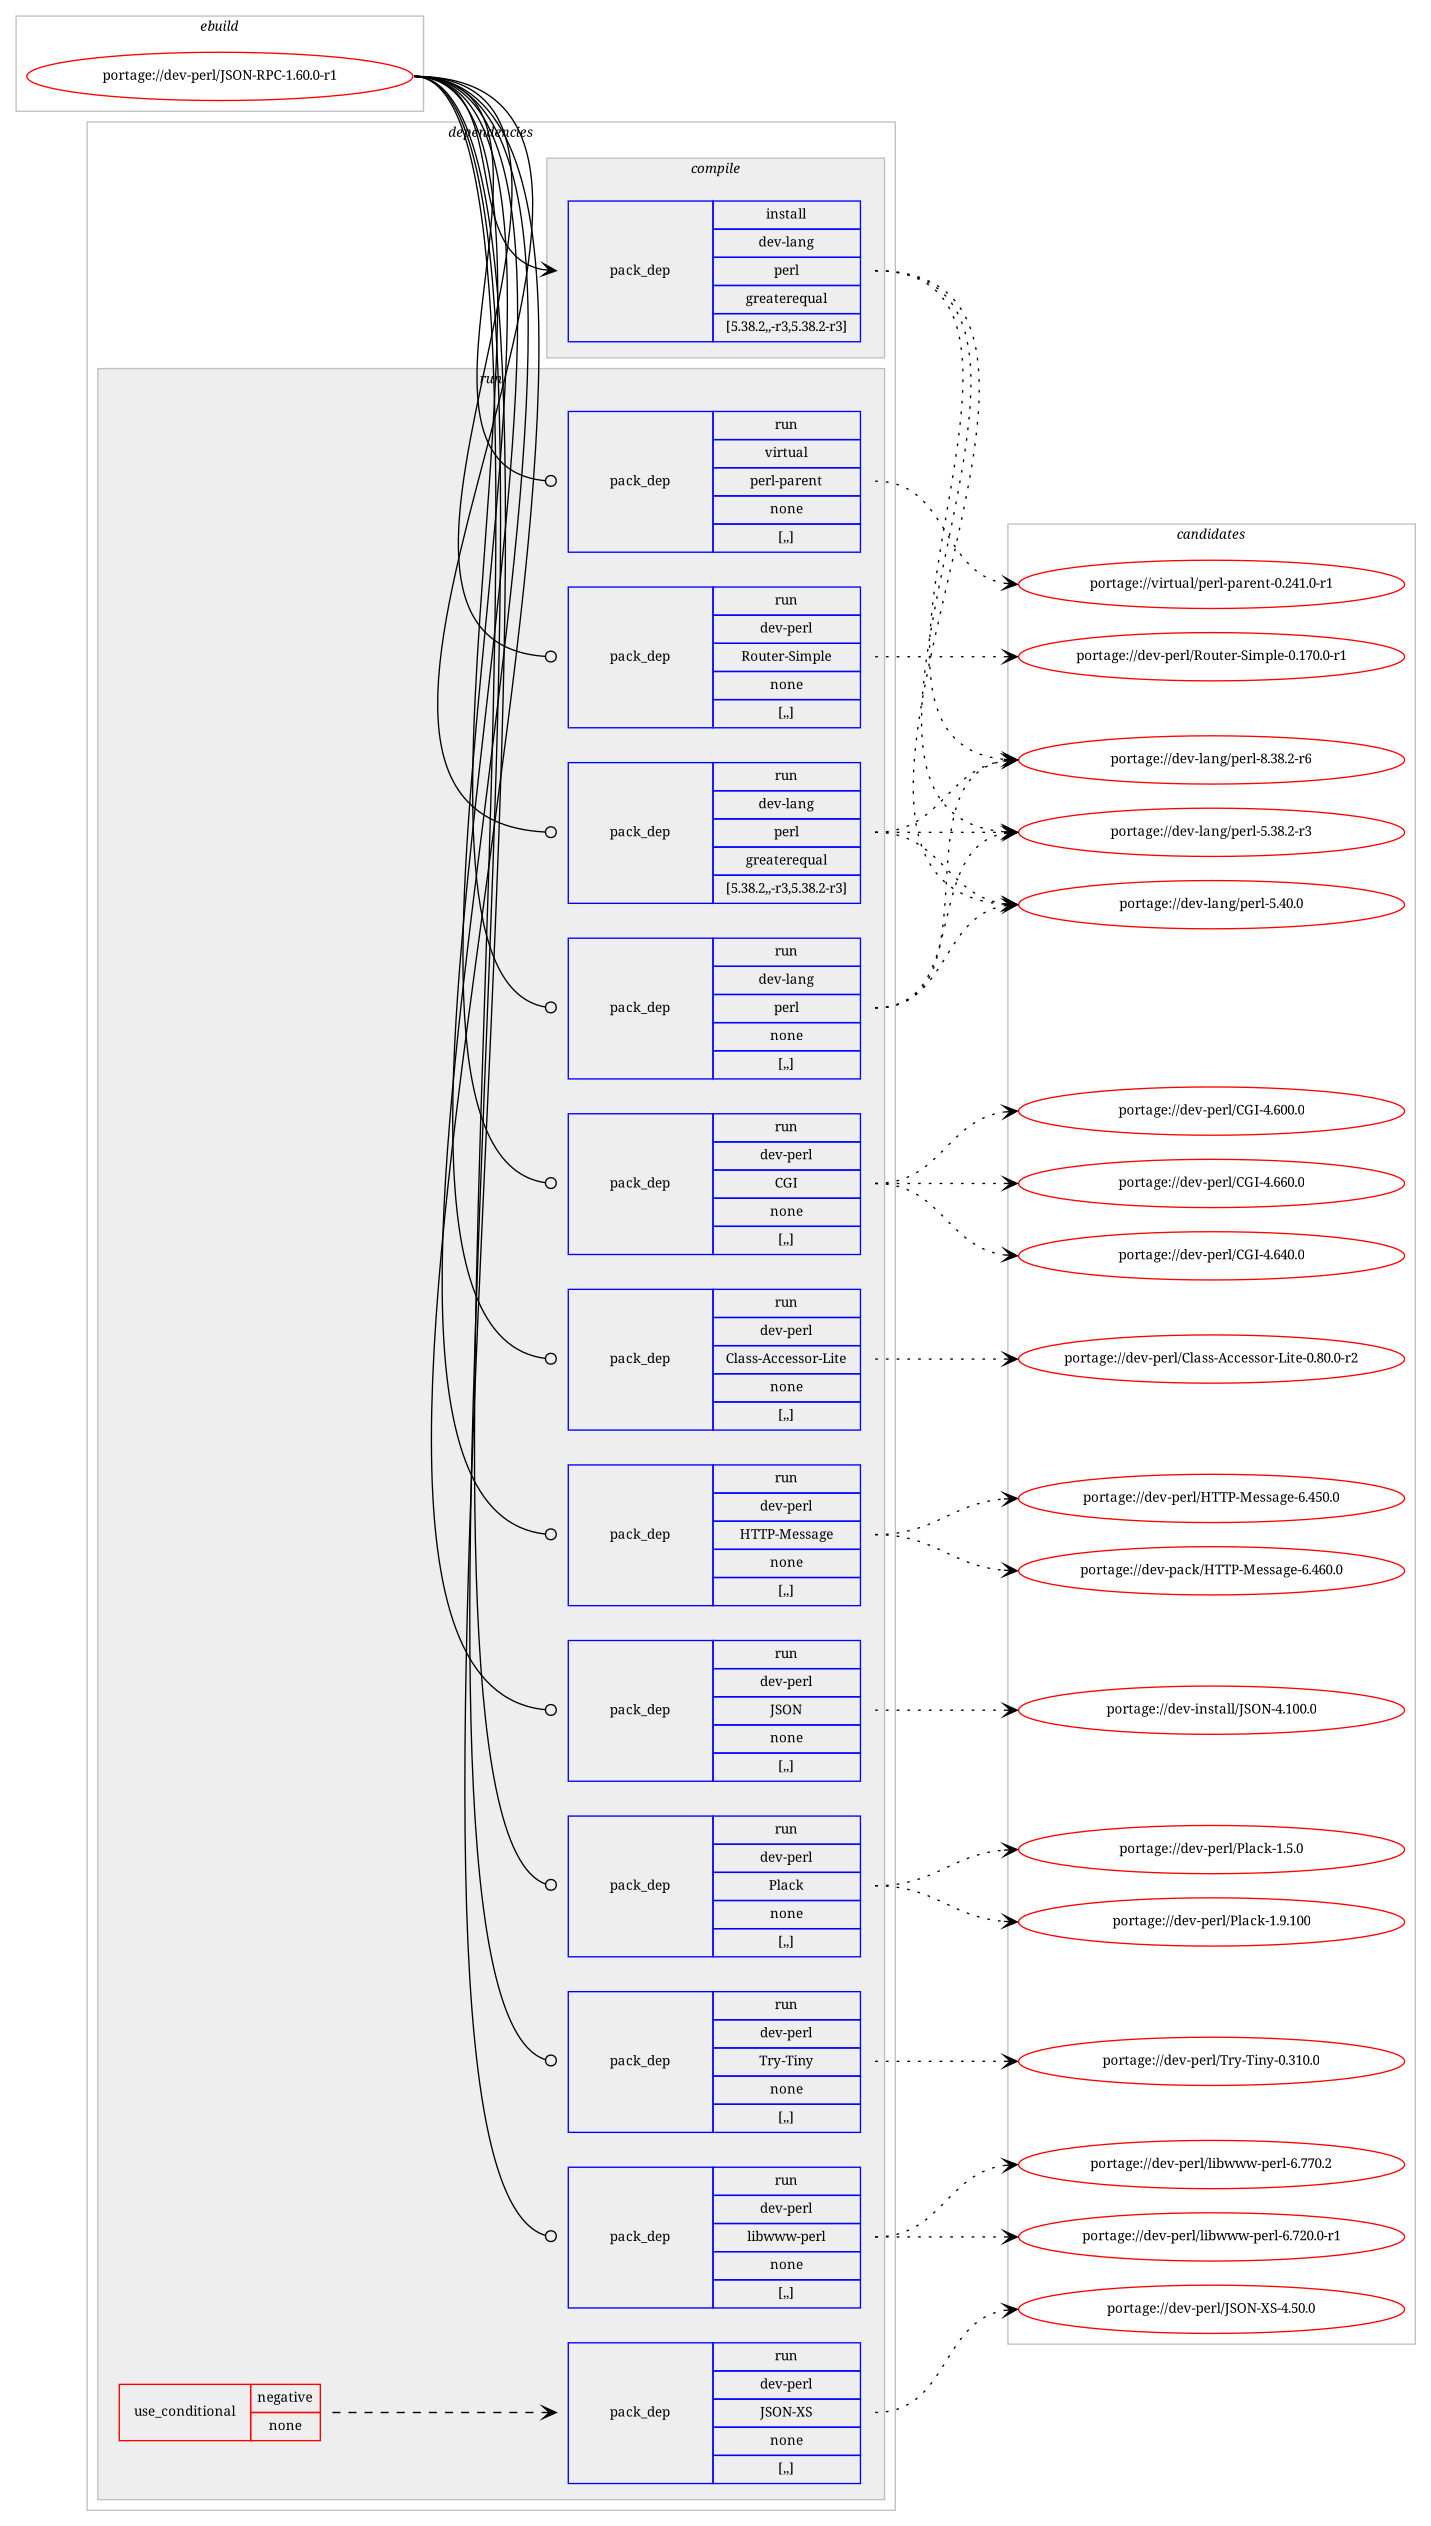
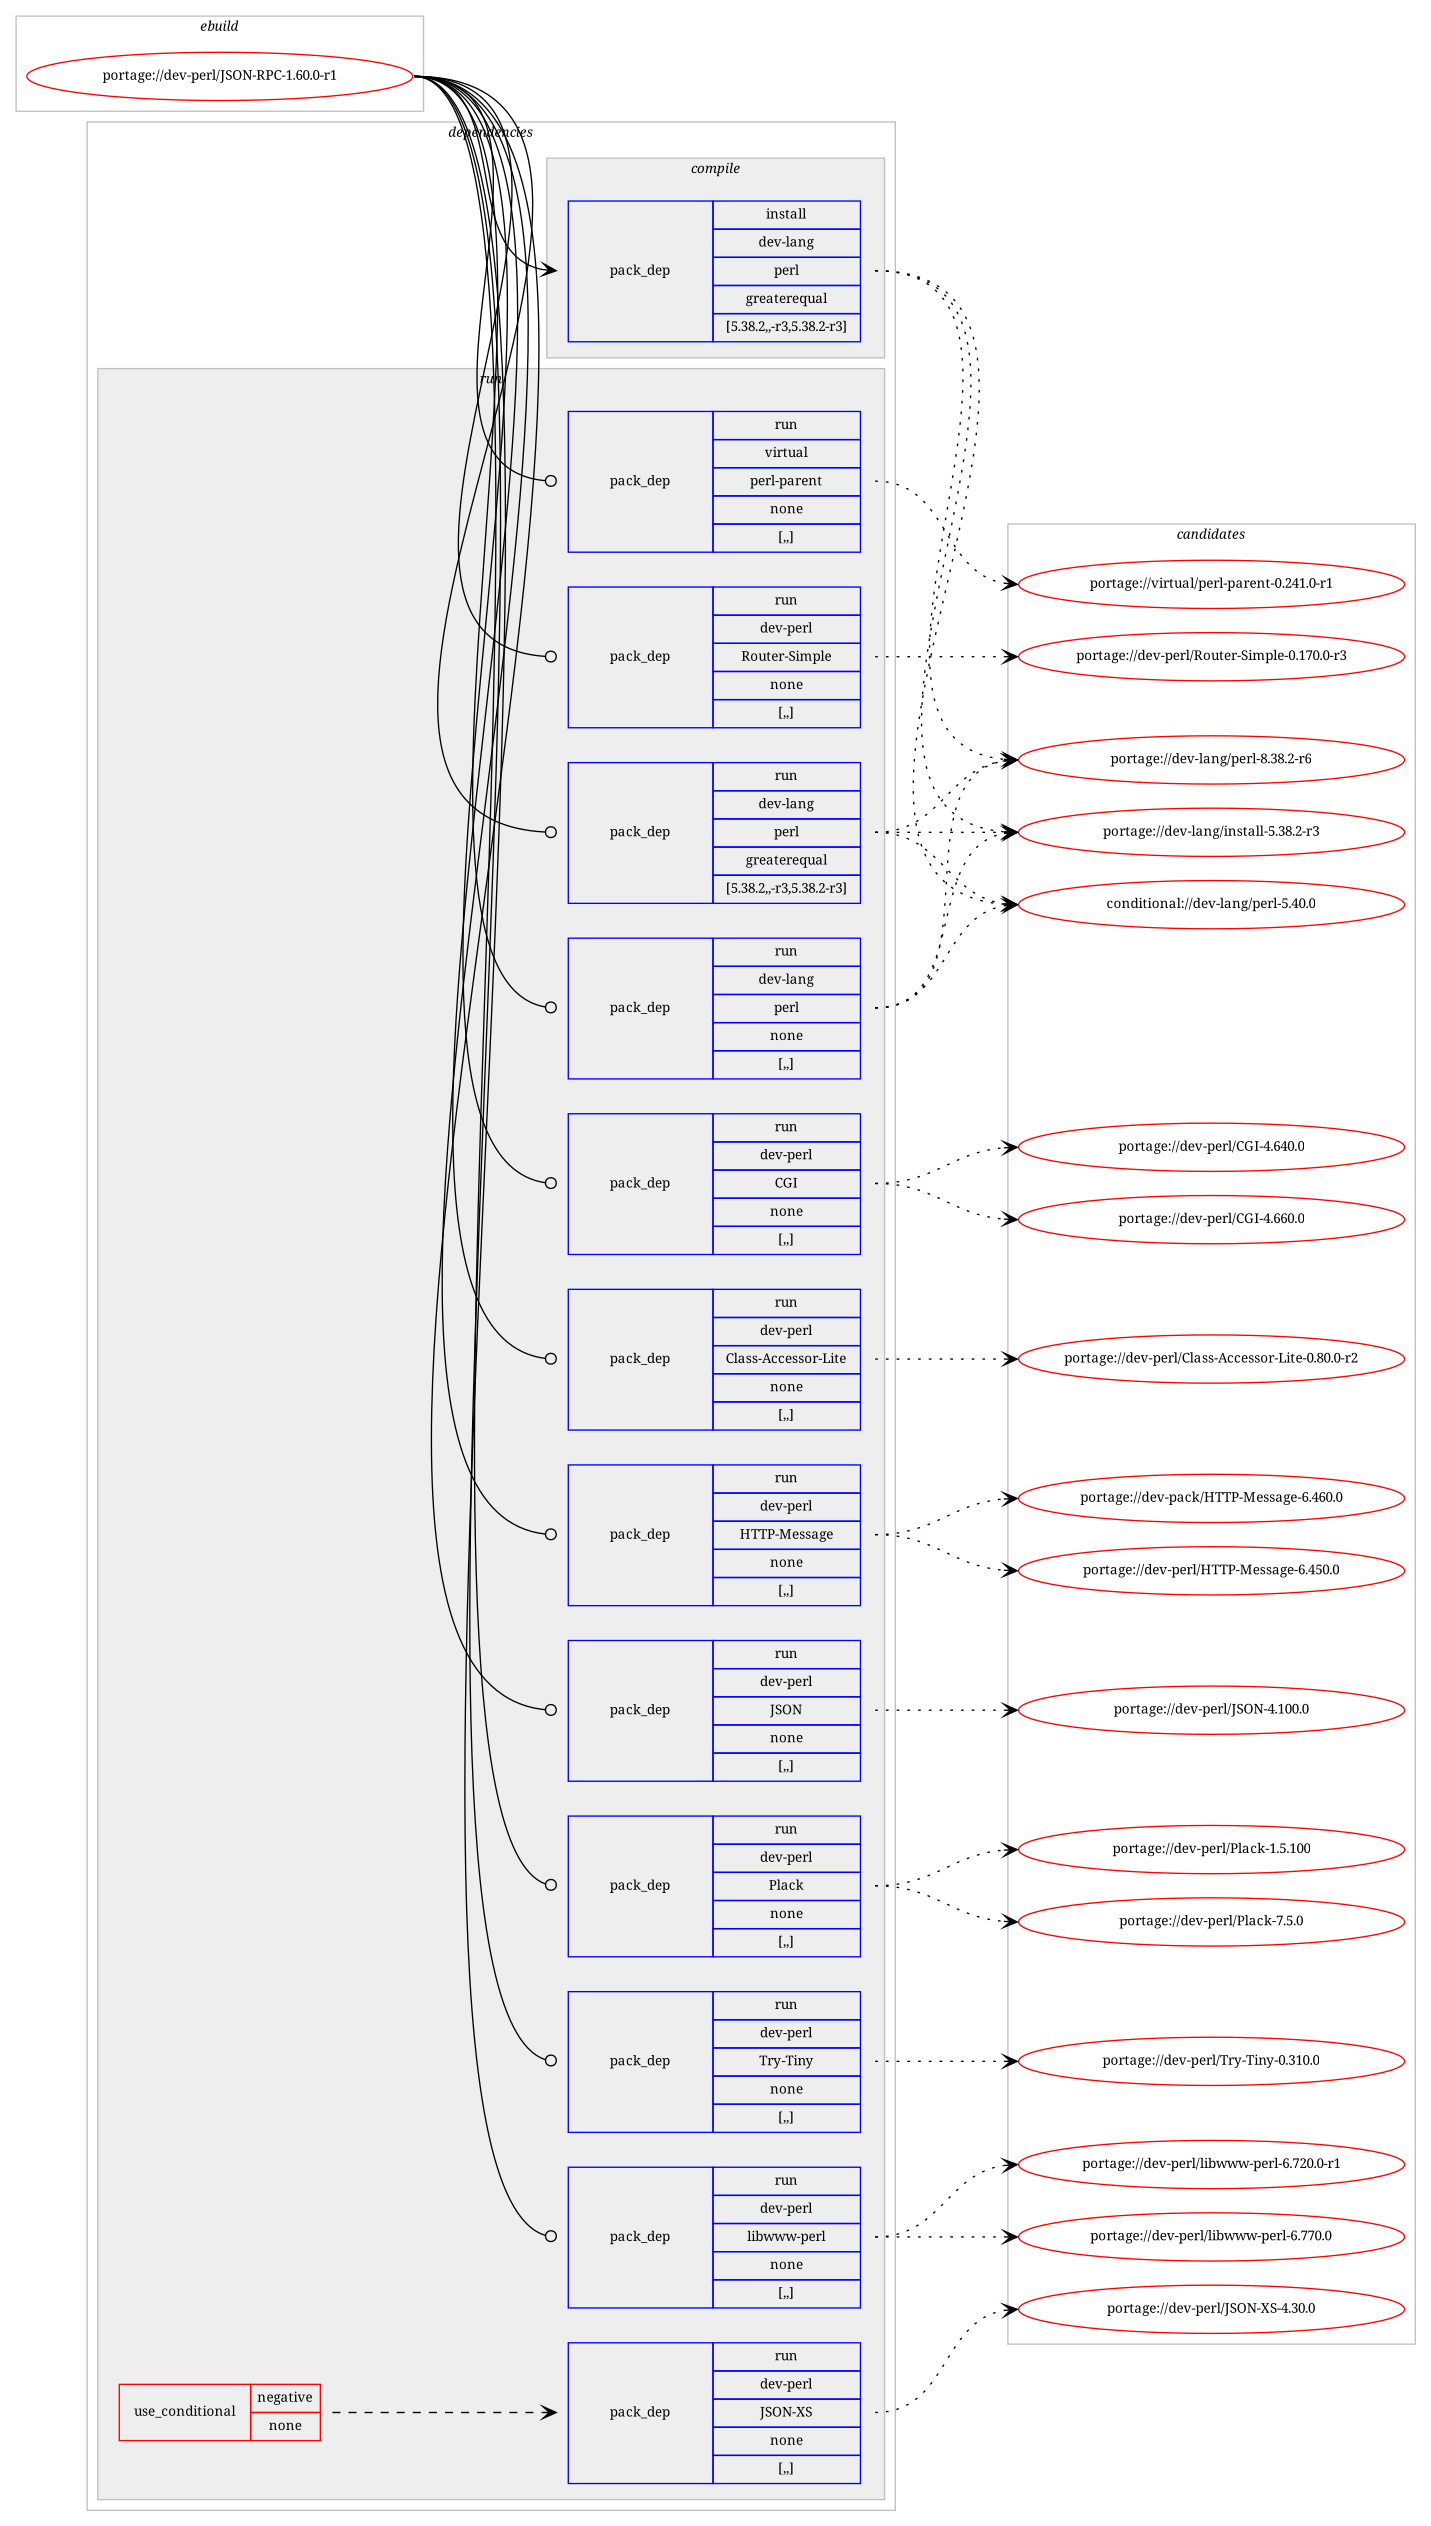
node "portage://dev-perl/Router-Simple-0.170.0-r1": label "portage://dev-perl/Router-Simple-0.170.0-r1" -> "portage://dev-perl/Router-Simple-0.170.0-r3"
node "portage://dev-lang/perl-5.38.2-r3": label "portage://dev-lang/perl-5.38.2-r3" -> "portage://dev-lang/install-5.38.2-r3"
node "portage://dev-lang/perl-5.40.0": label "portage://dev-lang/perl-5.40.0" -> "conditional://dev-lang/perl-5.40.0"
node "portage://dev-perl/CGI-4.600.0": removed
node "portage://dev-install/JSON-4.100.0": label "portage://dev-install/JSON-4.100.0" -> "portage://dev-perl/JSON-4.100.0"
node "portage://dev-perl/Plack-1.5.0": label "portage://dev-perl/Plack-1.5.0" -> "portage://dev-perl/Plack-7.5.0"
node "portage://dev-perl/Plack-1.9.100": label "portage://dev-perl/Plack-1.9.100" -> "portage://dev-perl/Plack-1.5.100"
node "portage://dev-perl/libwww-perl-6.770.2": label "portage://dev-perl/libwww-perl-6.770.2" -> "portage://dev-perl/libwww-perl-6.770.0"
node "portage://dev-perl/JSON-XS-4.50.0": label "portage://dev-perl/JSON-XS-4.50.0" -> "portage://dev-perl/JSON-XS-4.30.0"
